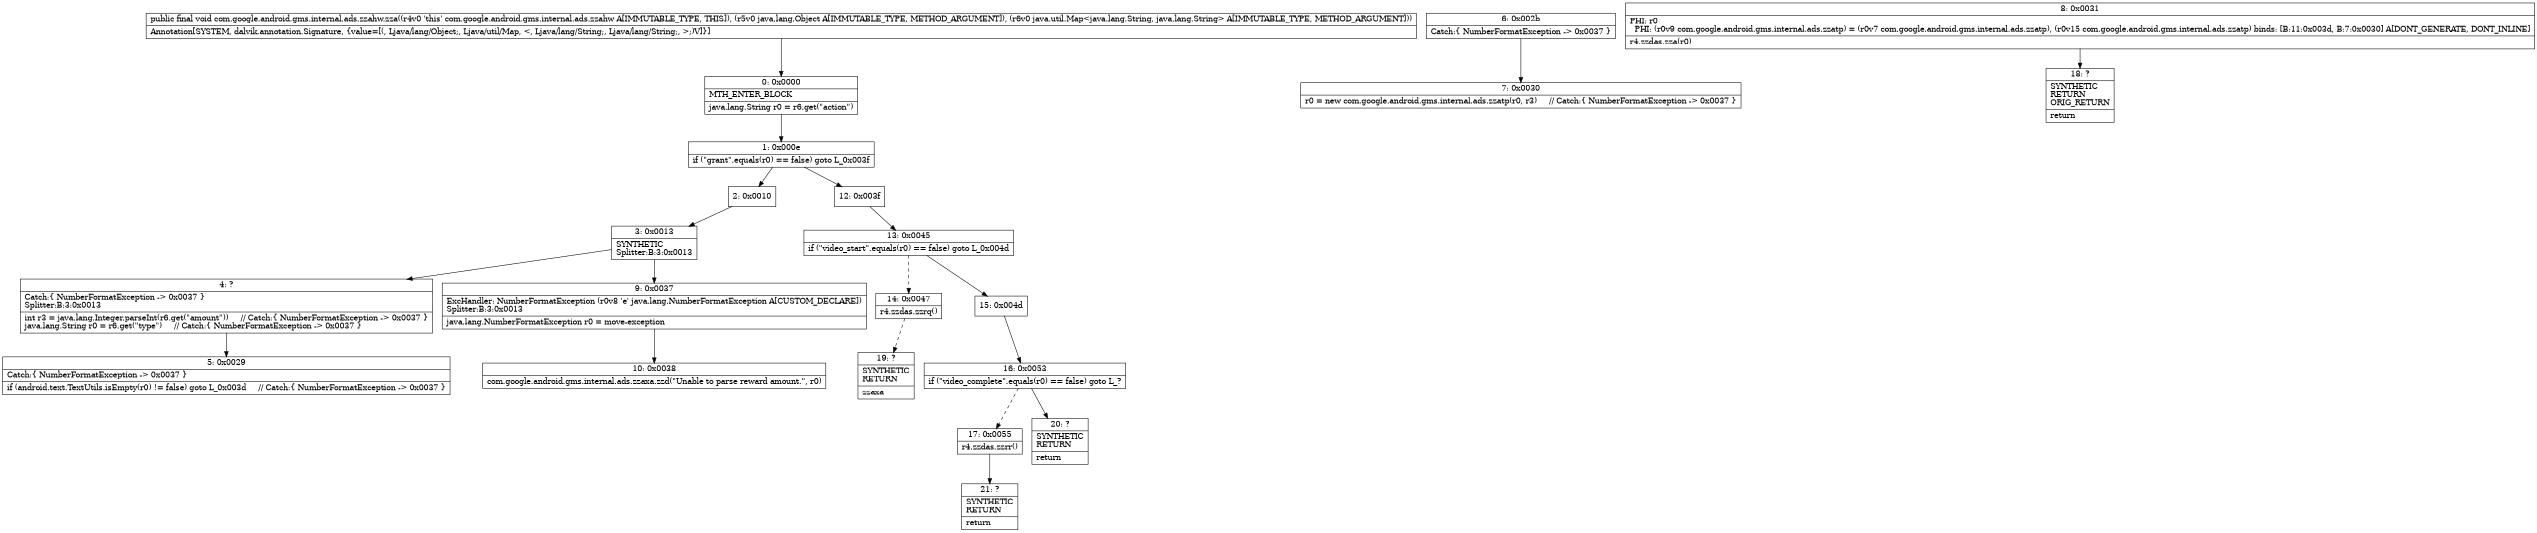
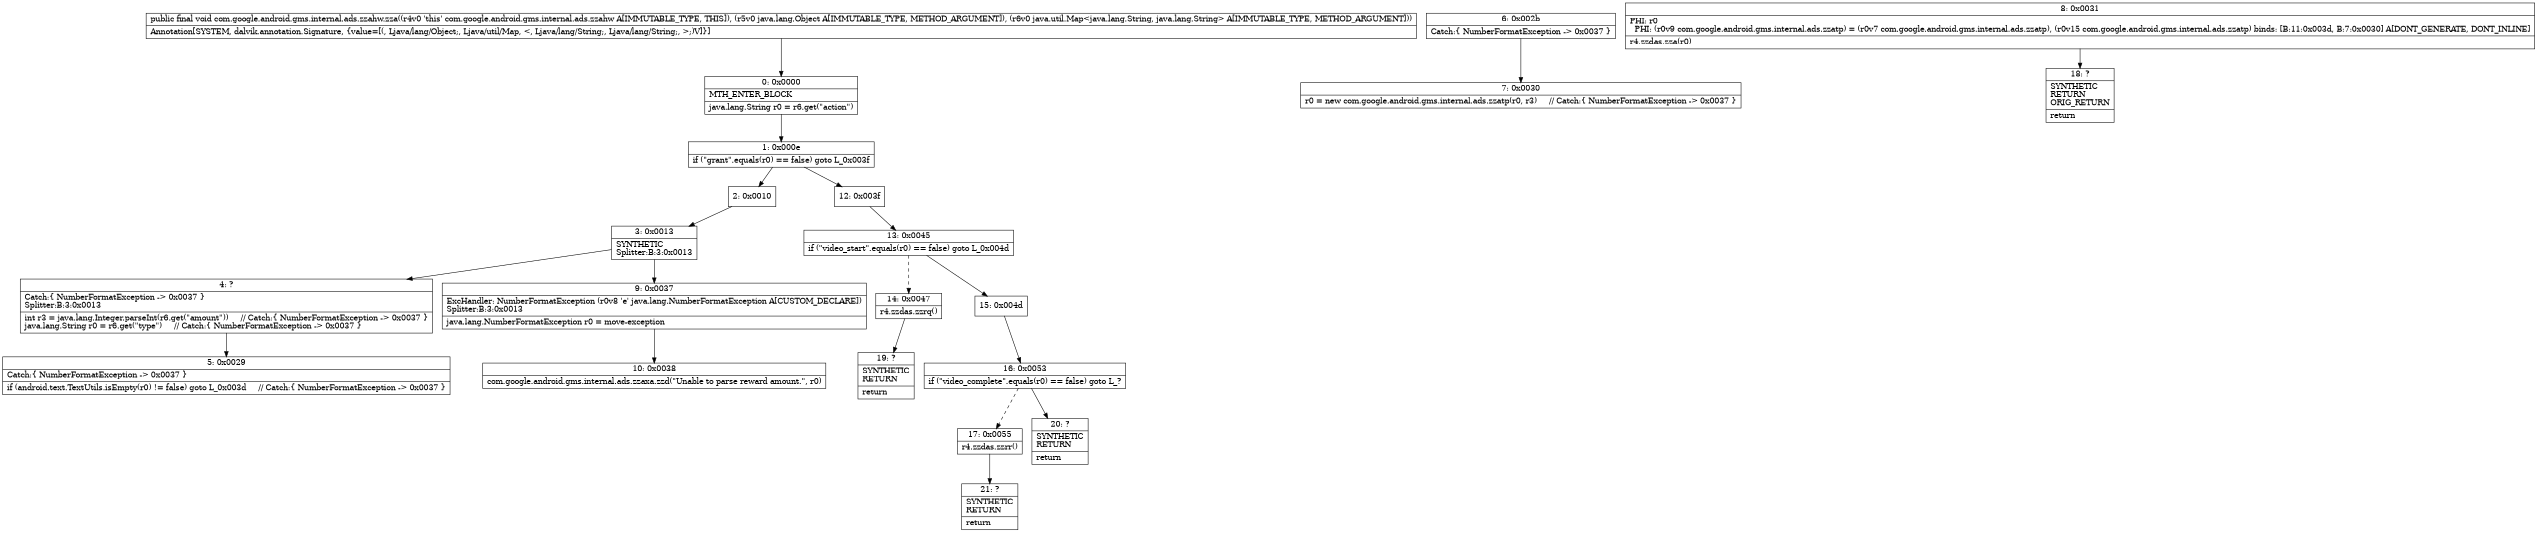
edge "14: 0x0047" -> "19: ?": style dashed -> solid
node "19: ?": text "zzaxa" -> "return"
